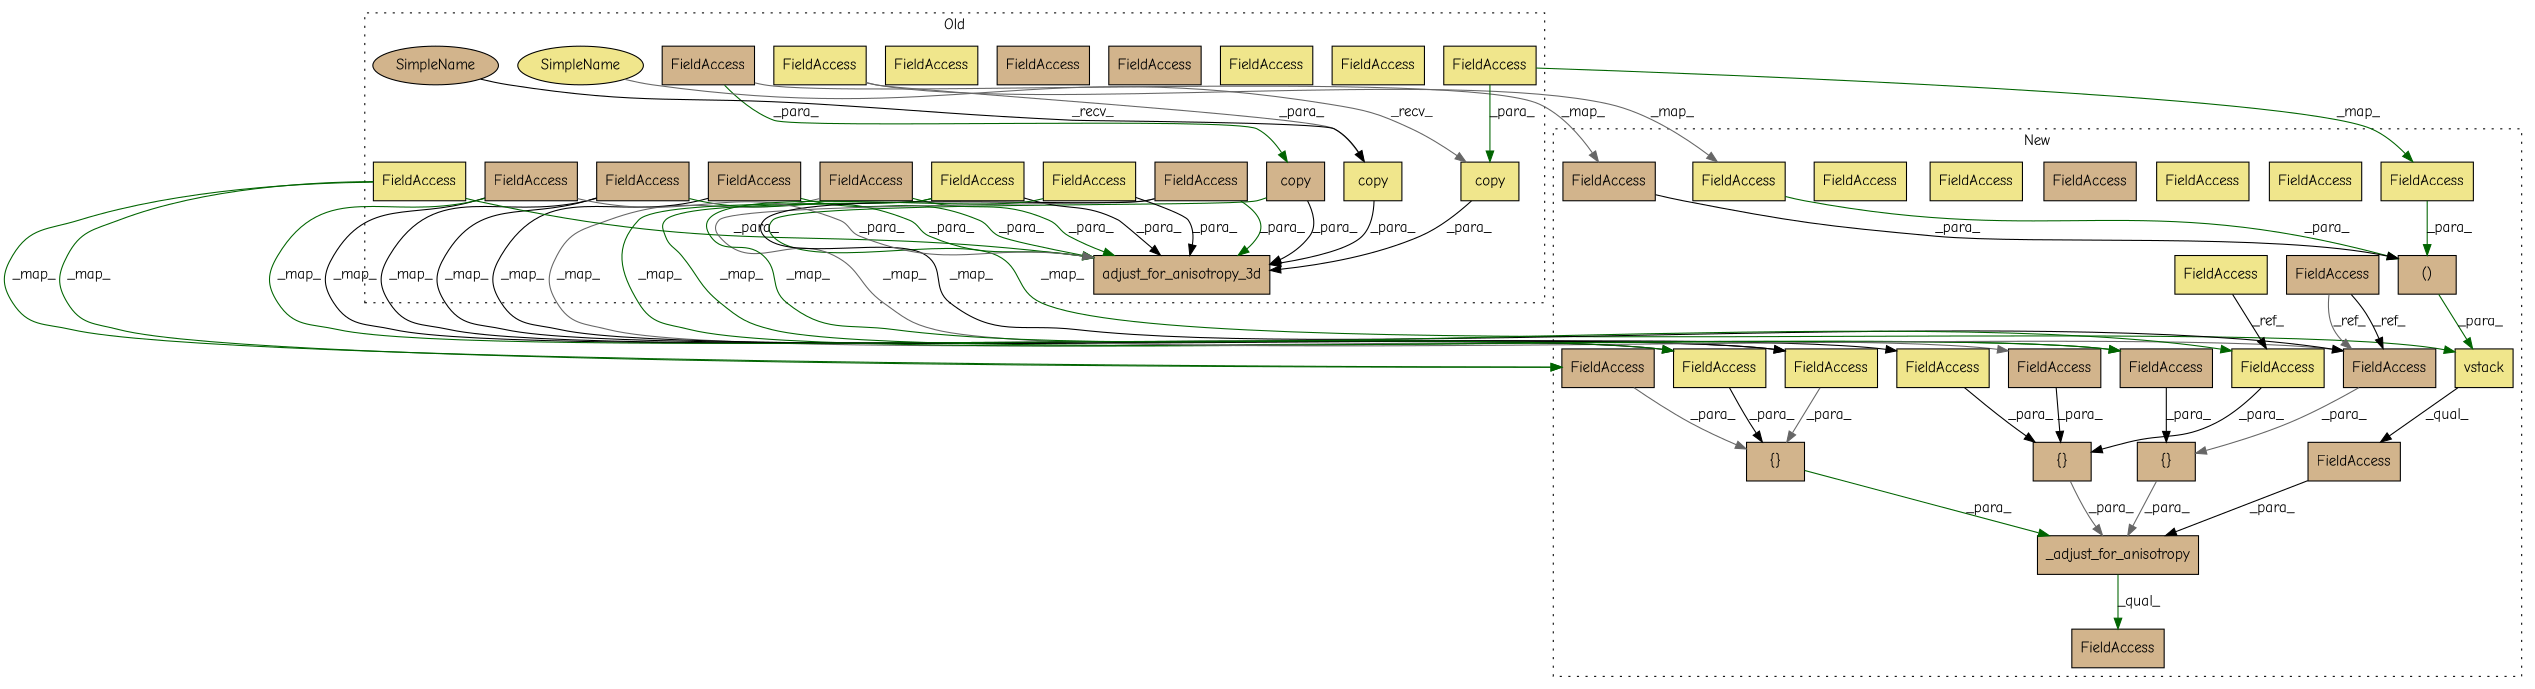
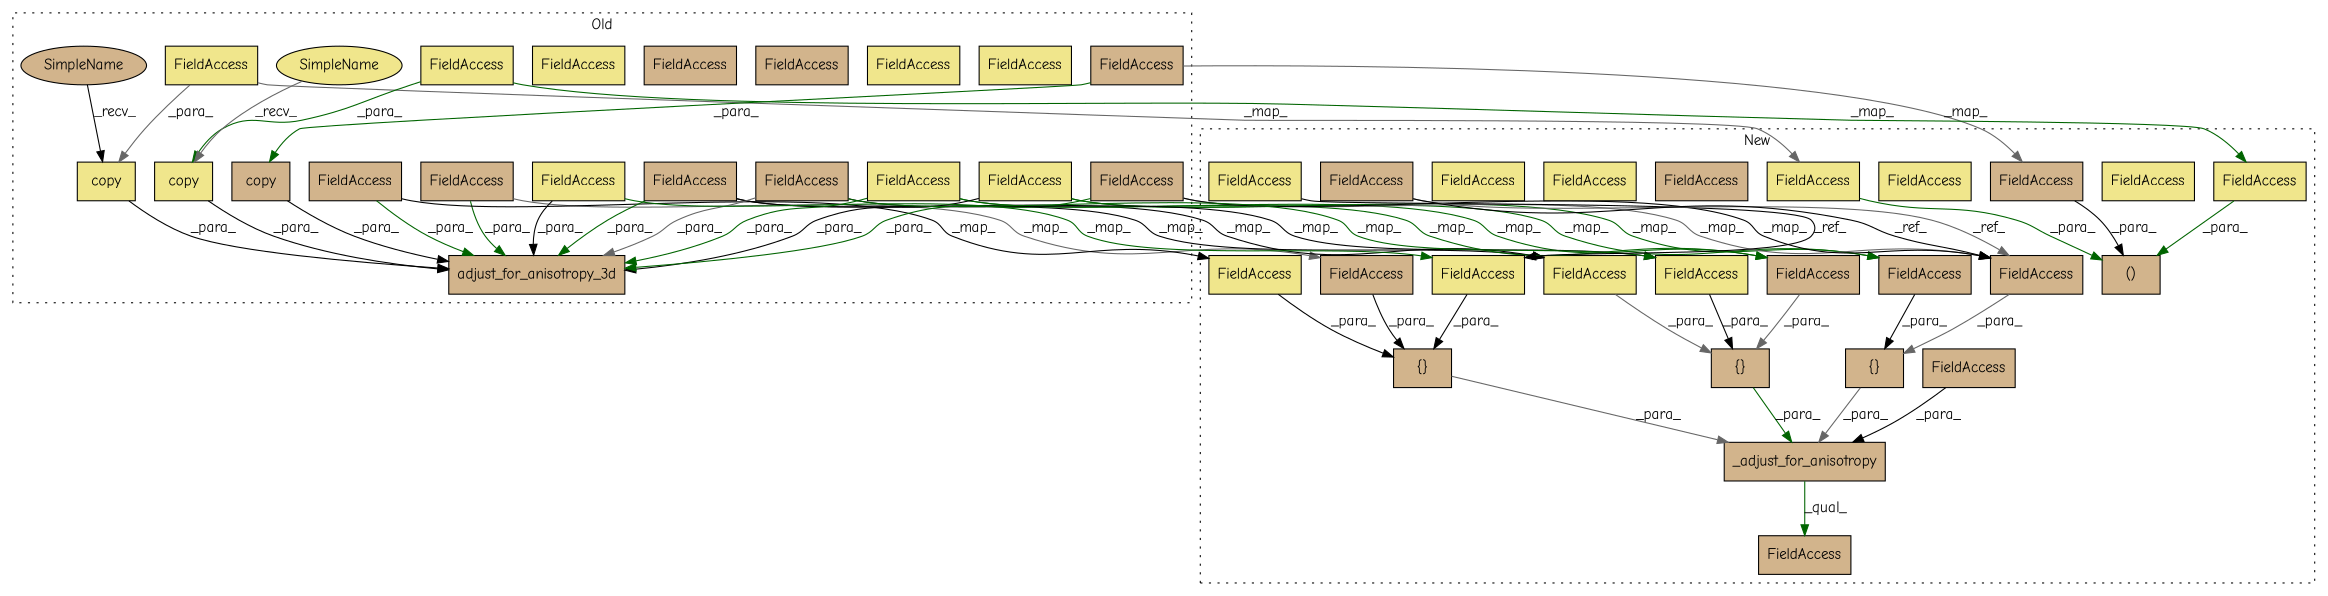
node "vstack": removed
